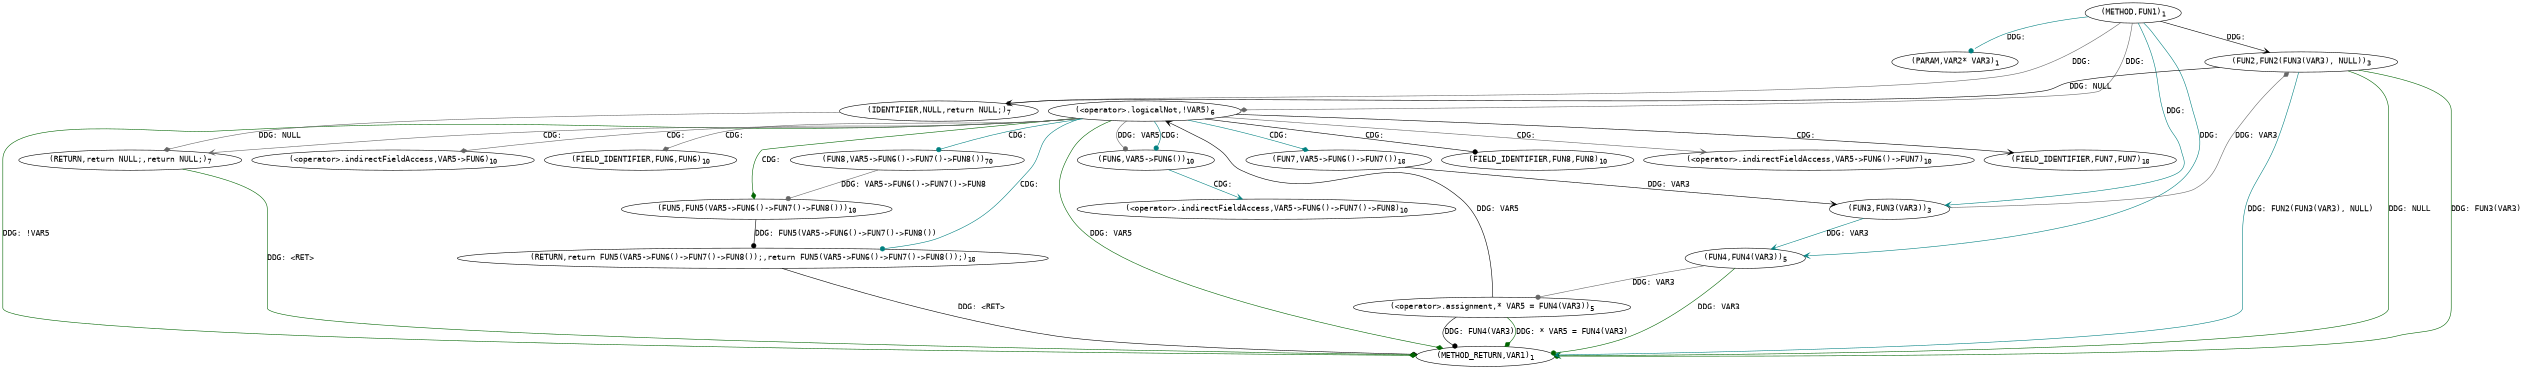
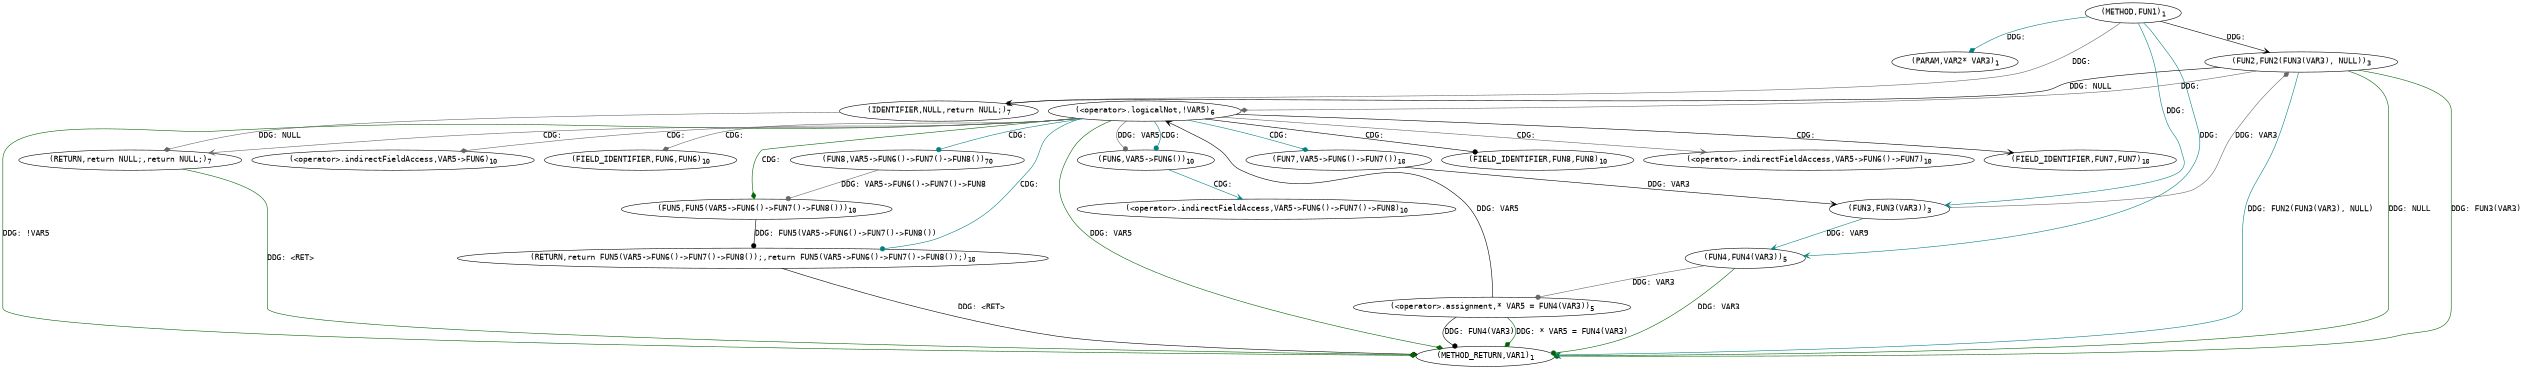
edge "(METHOD,FUN1)" -> "(PARAM,VAR2* VAR3)": arrowhead dot -> diamond
edge "(METHOD,FUN1)" -> "(<operator>.logicalNot,!VAR5)": now "(FUN2,FUN2(FUN3(VAR3), NULL))" -> "(<operator>.logicalNot,!VAR5)"
edge "(FUN3,FUN3(VAR3))" -> "(FUN4,FUN4(VAR3))": label "DDG: VAR3" -> "DDG: VAR9"
